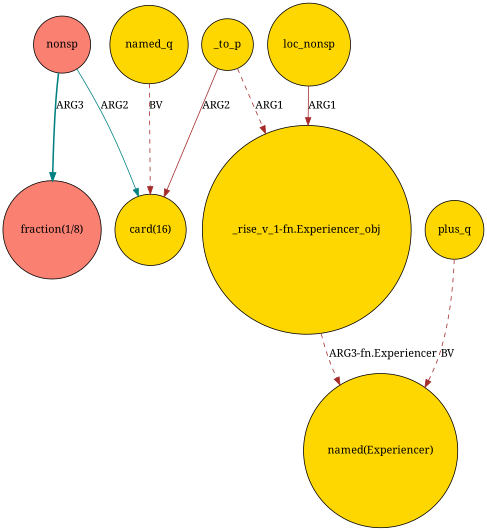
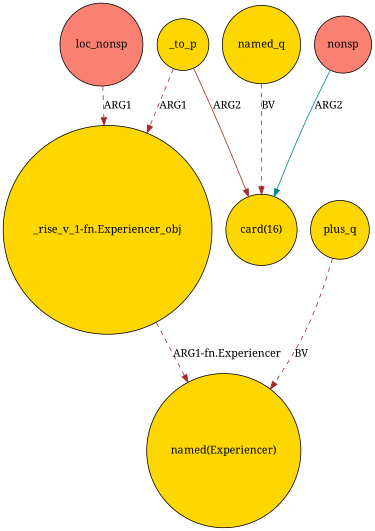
node "loc_nonsp": fillcolor gold -> salmon
edge "loc_nonsp" -> "_rise_v_1-fn.Experiencer_obj": style solid -> dashed
node "fraction(1/8)": removed
edge "_rise_v_1-fn.Experiencer_obj" -> "named(Experiencer)": label "ARG3-fn.Experiencer" -> "ARG1-fn.Experiencer"
